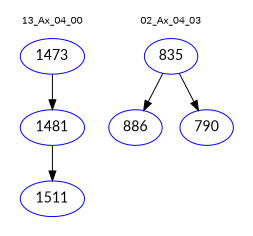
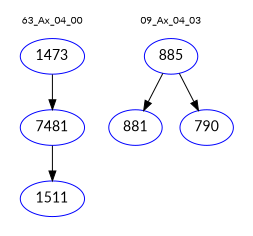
cluster "13_Ax_04_00": label "13_Ax_04_00" -> "63_Ax_04_00"
cluster "02_Ax_04_03": label "02_Ax_04_03" -> "09_Ax_04_03"
node "835": label "835" -> "885"
node "1481": label "1481" -> "7481"
node "886": label "886" -> "881"
